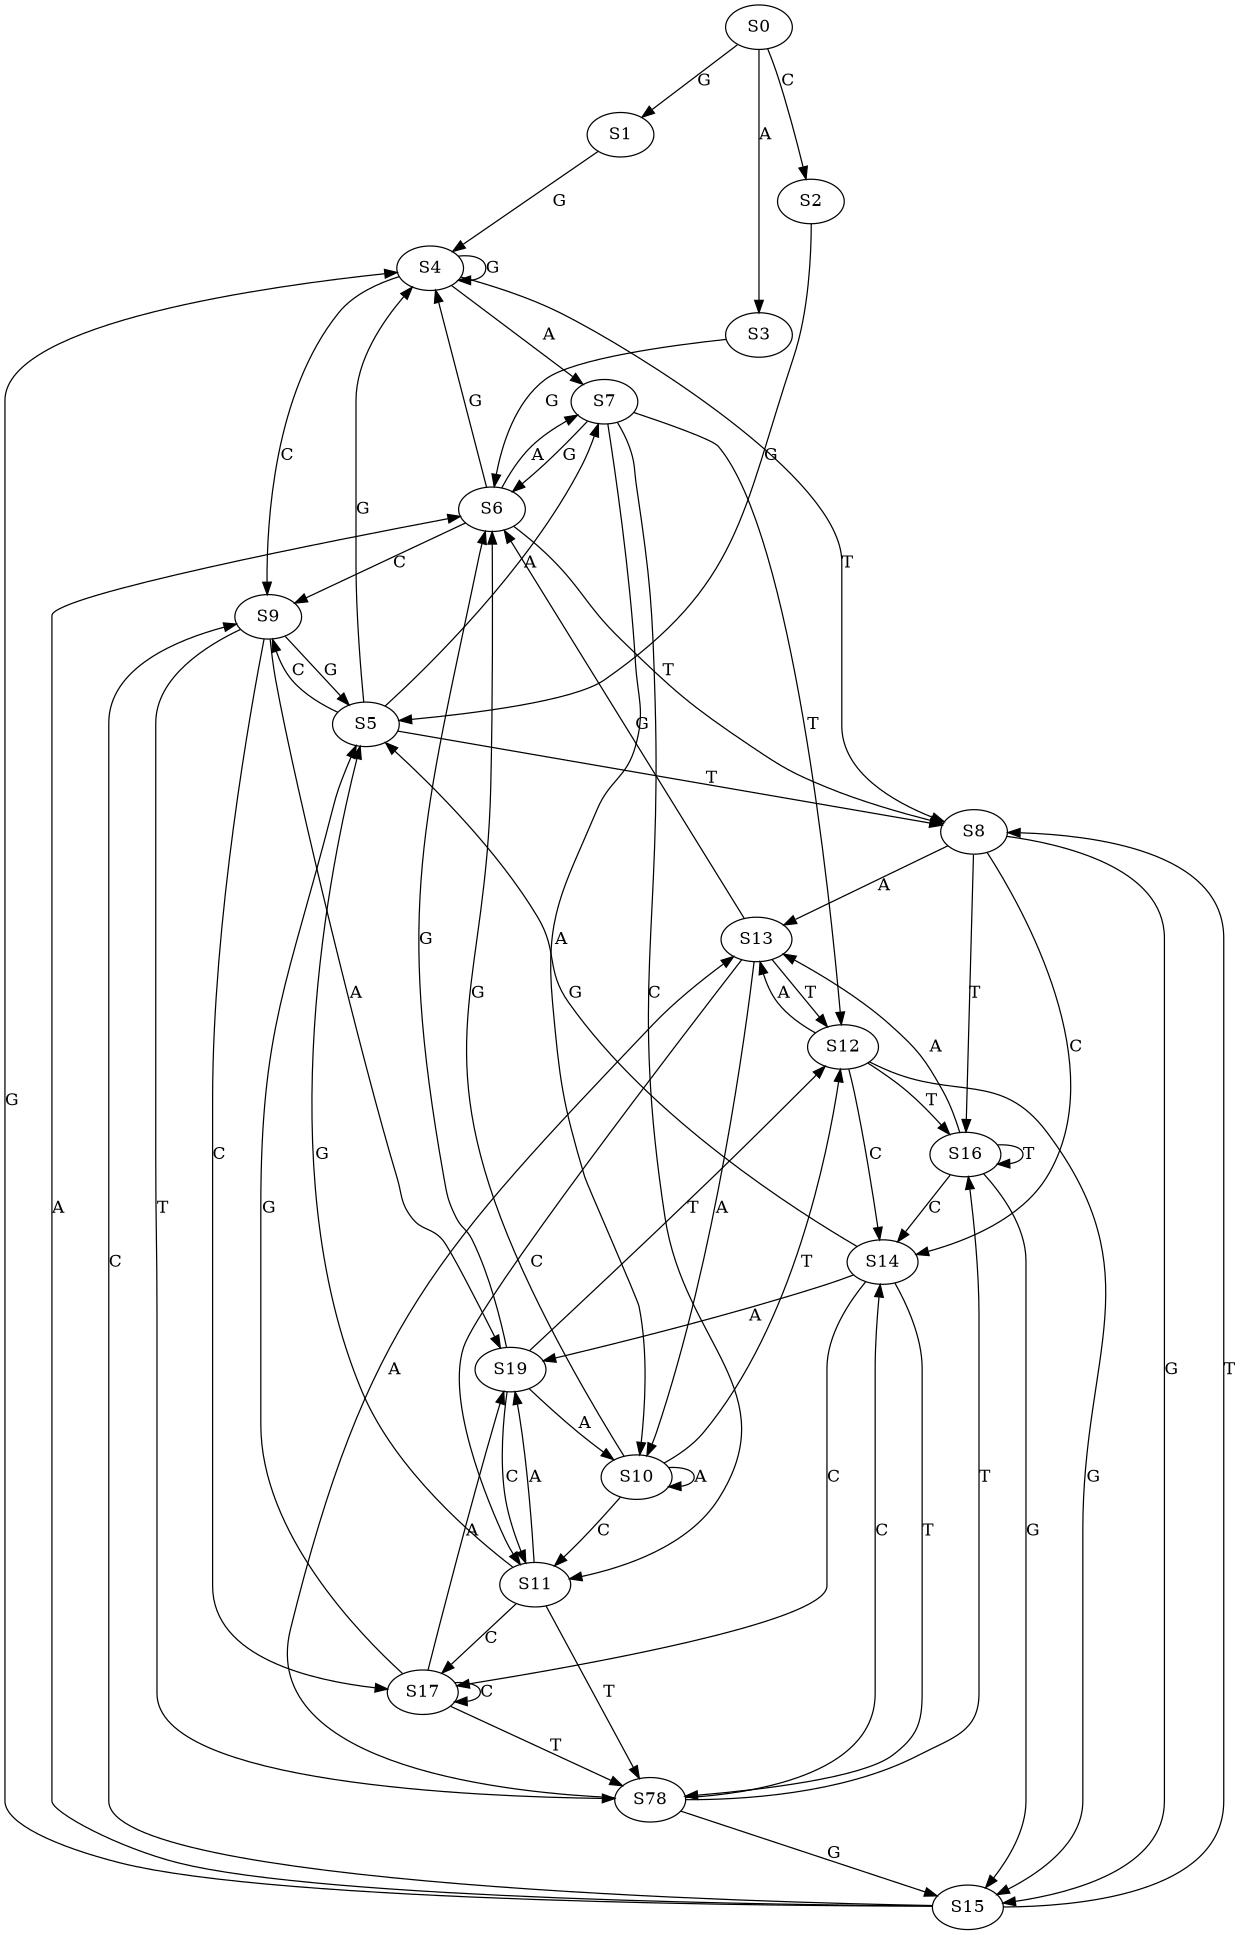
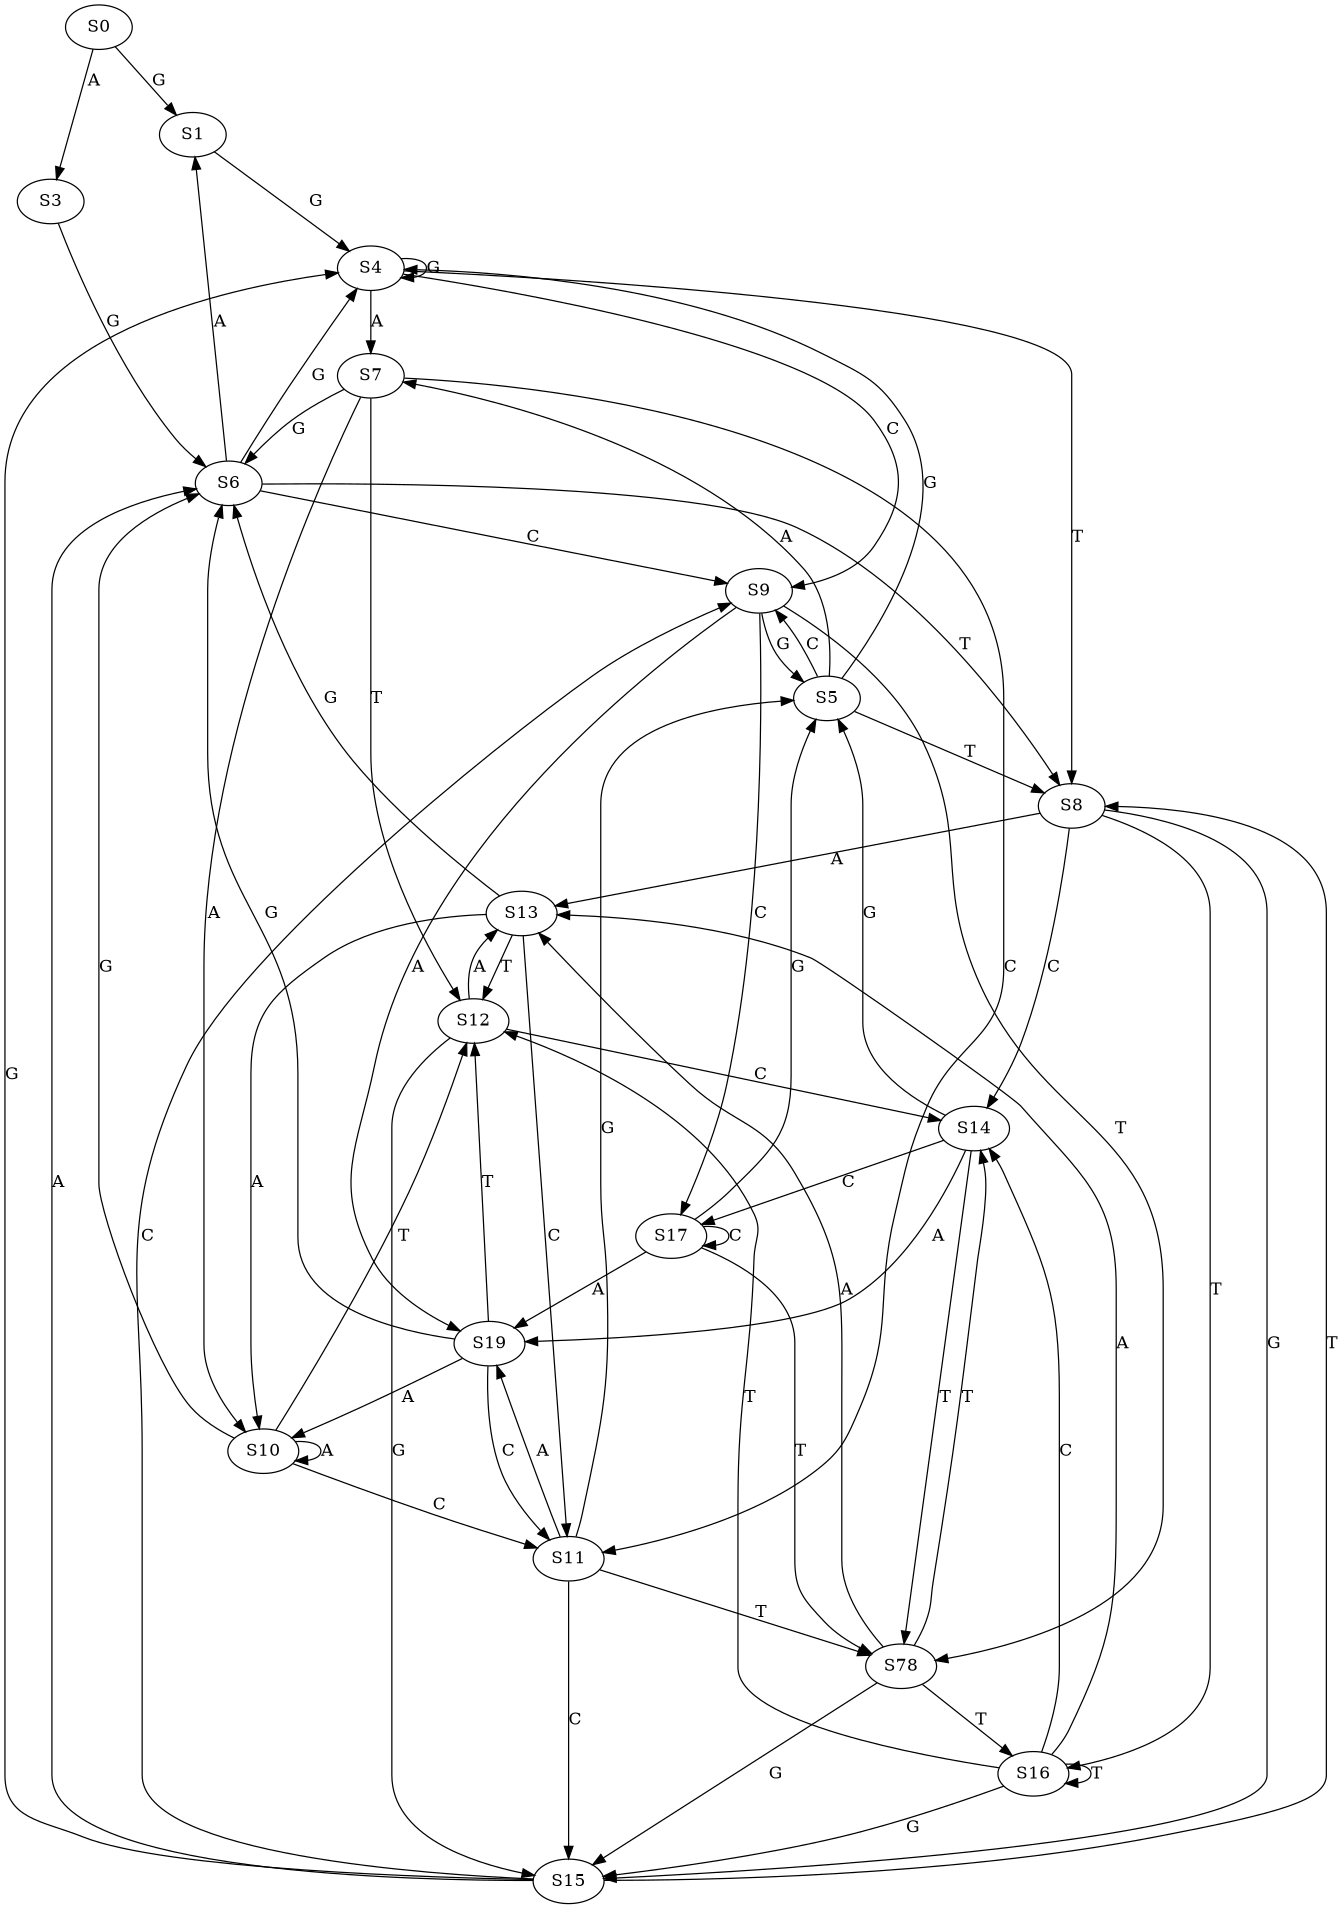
node "S2": removed
edge "S6" -> "S7": now "S6" -> "S1"
edge "S12" -> "S16": reversed
edge "S78" -> "S14": label "C" -> "T"
edge "S11" -> "S17": now "S11" -> "S15"
